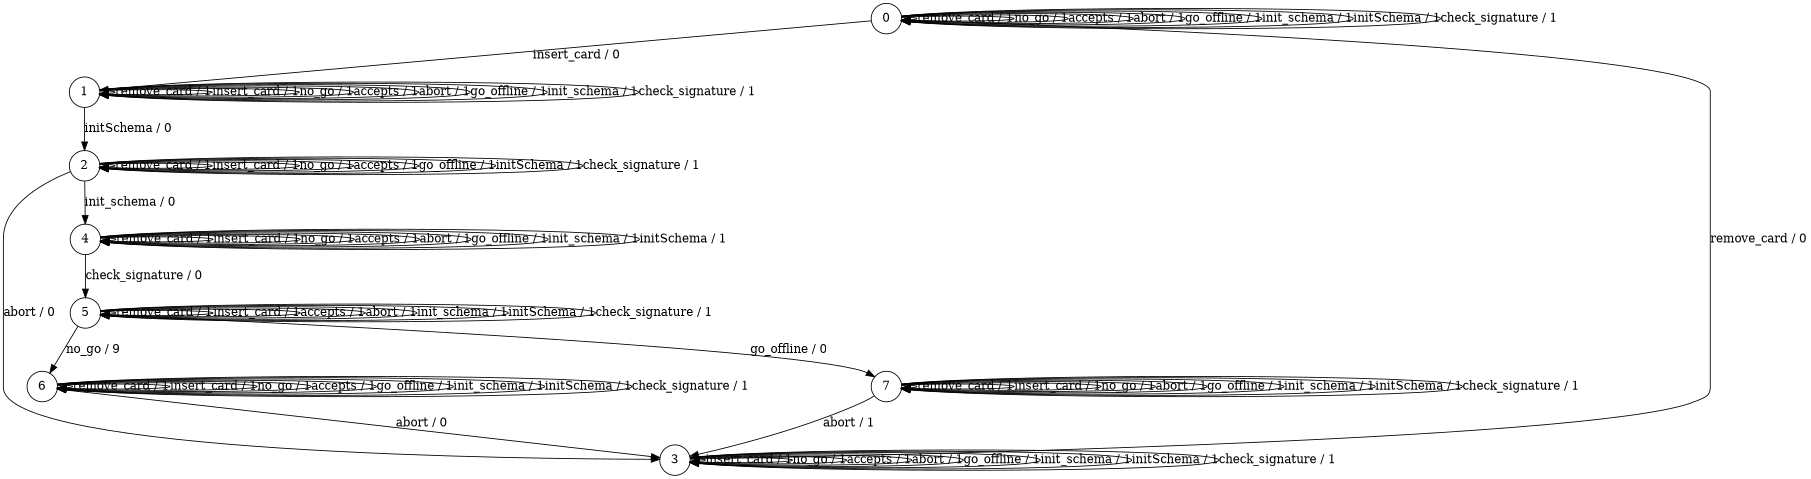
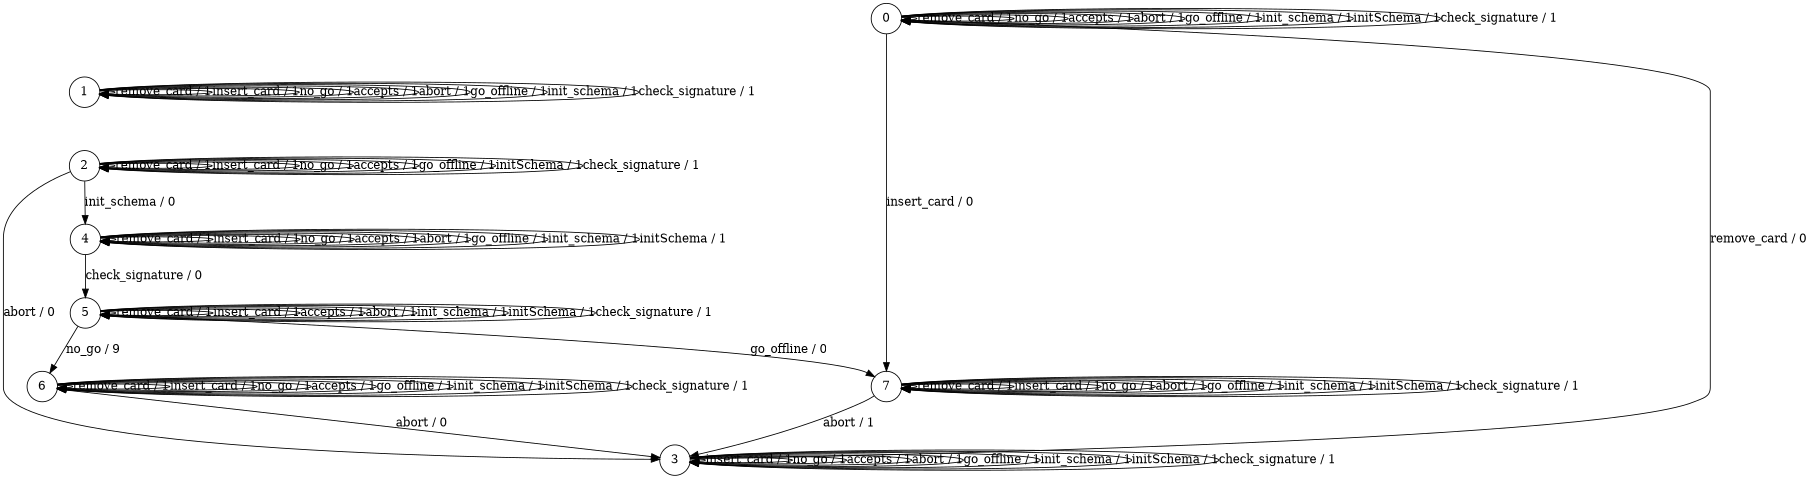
edge "0" -> "1": now "0" -> "7"
edge "1" -> "2": removed, label "initSchema / 0"
